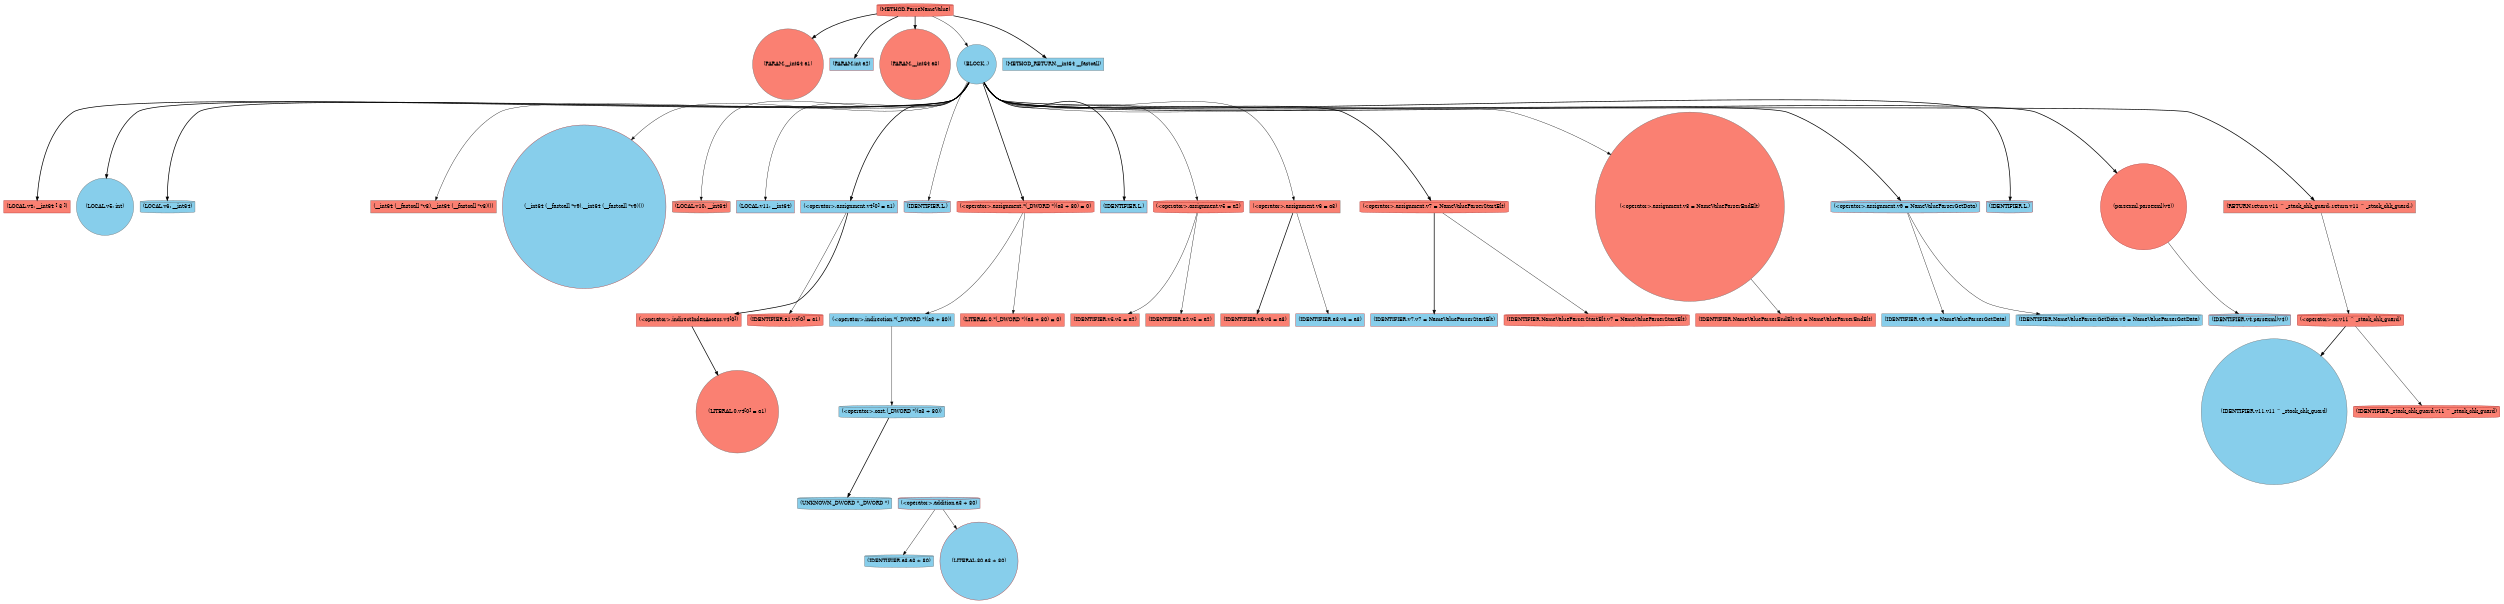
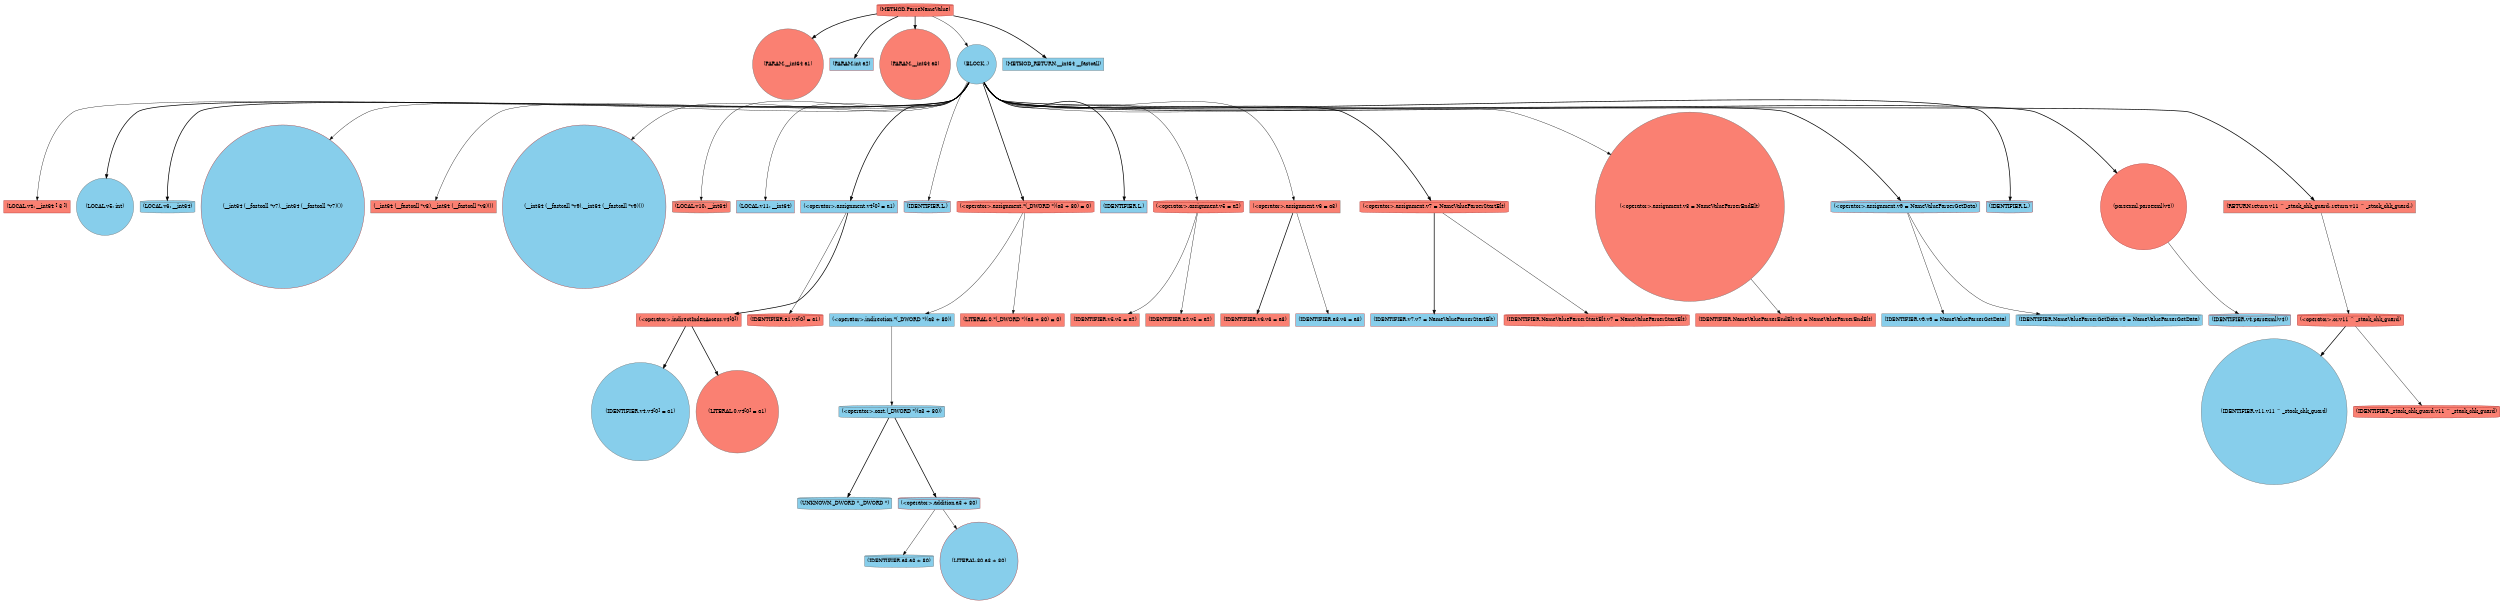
edge "(BLOCK,,)" -> "(LOCAL,v4: __int64 [ 3 ])": style bold -> solid
node "(__int64 (__fastcall *v7),__int64 (__fastcall *v7)())": added
node "(IDENTIFIER,v4,v4[0] = a1)": added
edge "(<operator>.cast,(_DWORD *)(a3 + 80))" -> "(<operator>.addition,a3 + 80)": added
